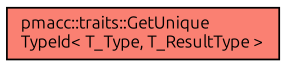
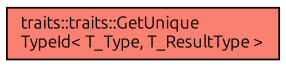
node "pmacc::traits::GetUnique TypeId< T_Type, T_ResultType >": label "pmacc::traits::GetUnique TypeId< T_Type, T_ResultType >" -> "traits::traits::GetUnique TypeId< T_Type, T_ResultType >"
